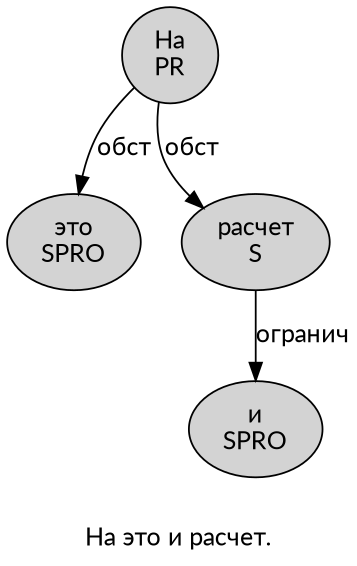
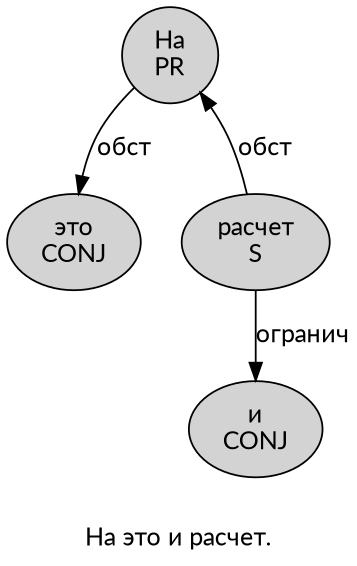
edge "На PR" -> "расчет S": reversed
node "это SPRO": label "это SPRO" -> "это CONJ"
node "и SPRO": label "и SPRO" -> "и CONJ"
